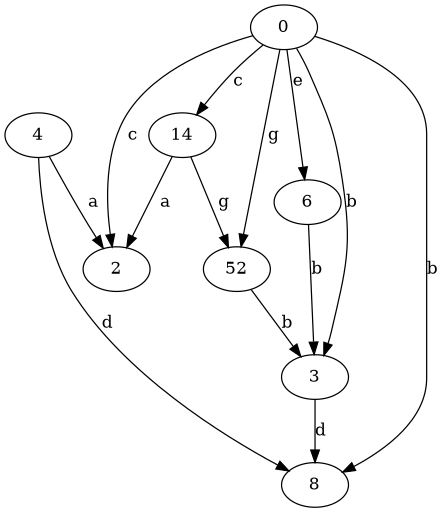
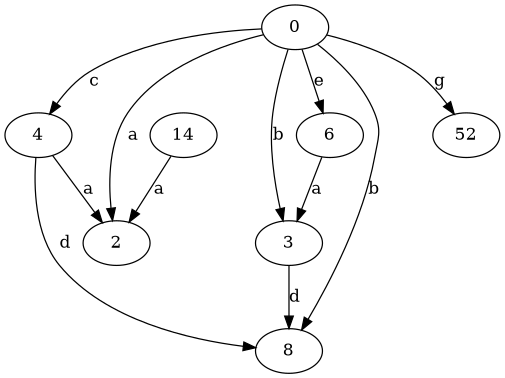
edge "0" -> "14": now "0" -> "4"
edge "0" -> "2": label "c" -> "a"
edge "14" -> "52": removed, label "g"
edge "6" -> "3": label "b" -> "a"
edge "52" -> "3": removed, label "b"
